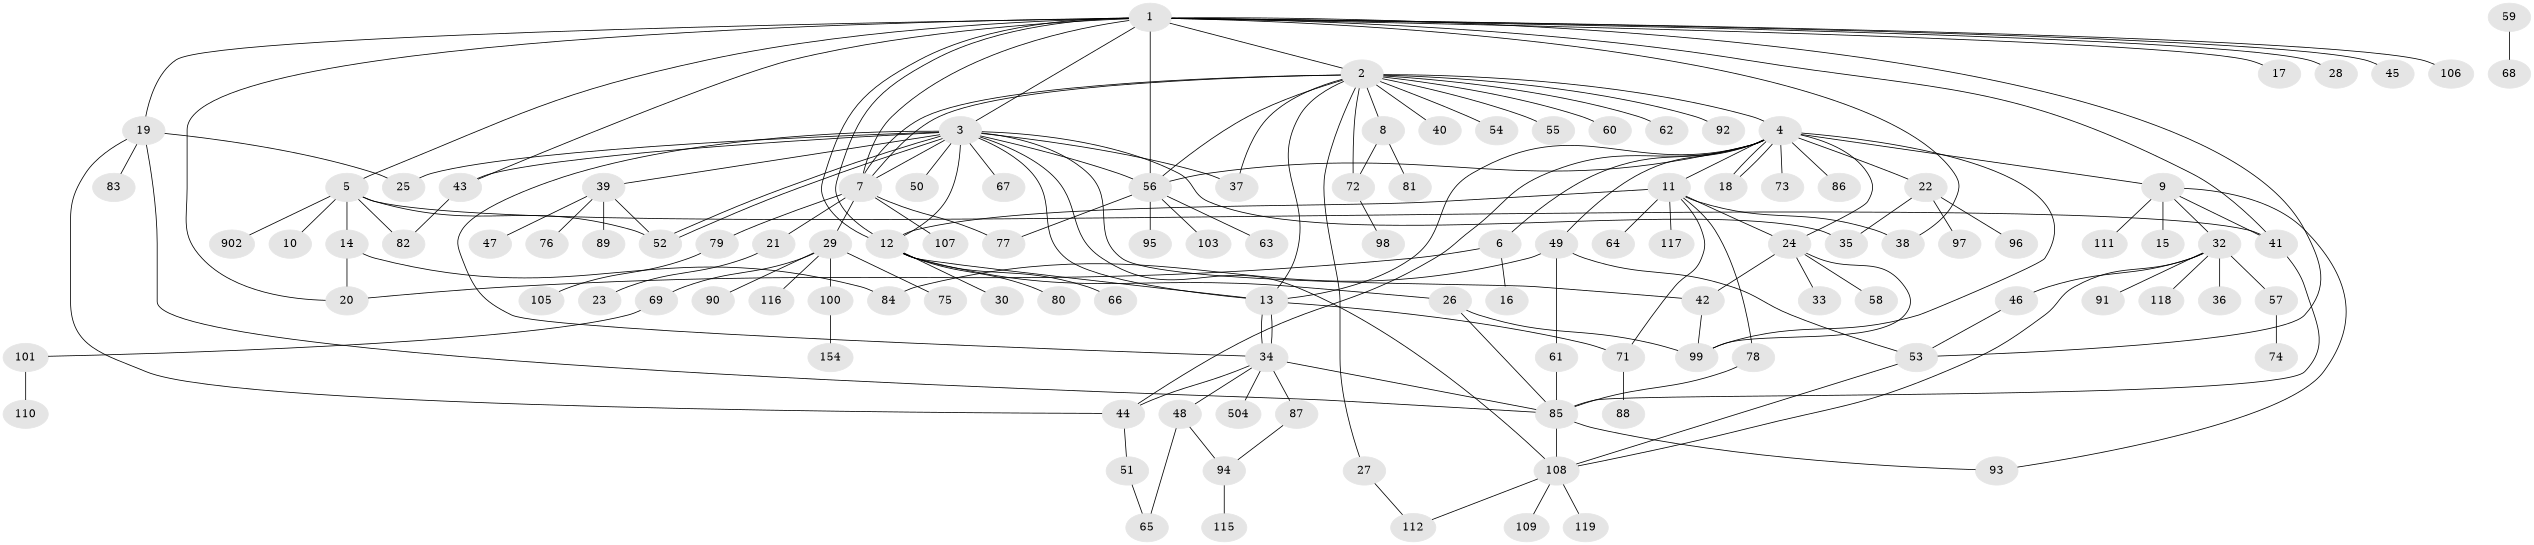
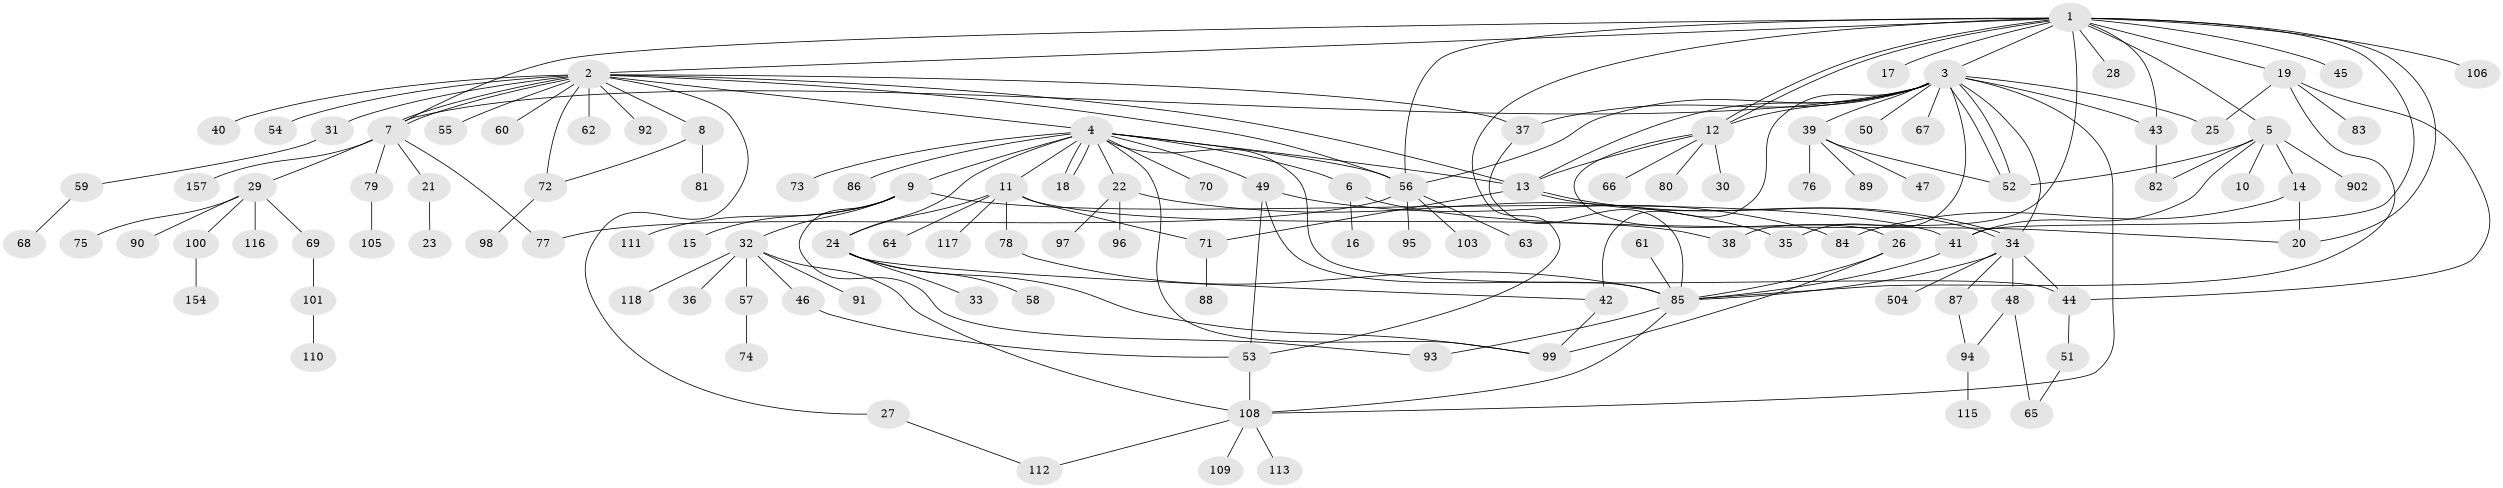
node "31": added
node "70": added
edge "11" -- "12": removed
edge "37" -- "85": added
node "107": label "107" -> "157"
edge "49" -- "61": now "49" -- "85"
node "119": label "119" -> "113"
